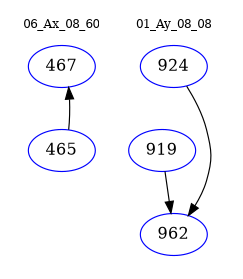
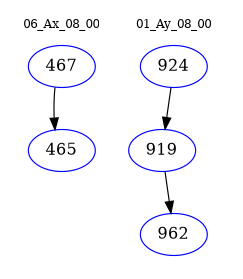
cluster "06_Ax_08_60": label "06_Ax_08_60" -> "06_Ax_08_00"
cluster "01_Ay_08_08": label "01_Ay_08_08" -> "01_Ay_08_00"
edge "465" -> "467": reversed
edge "924" -> "962": now "924" -> "919"
